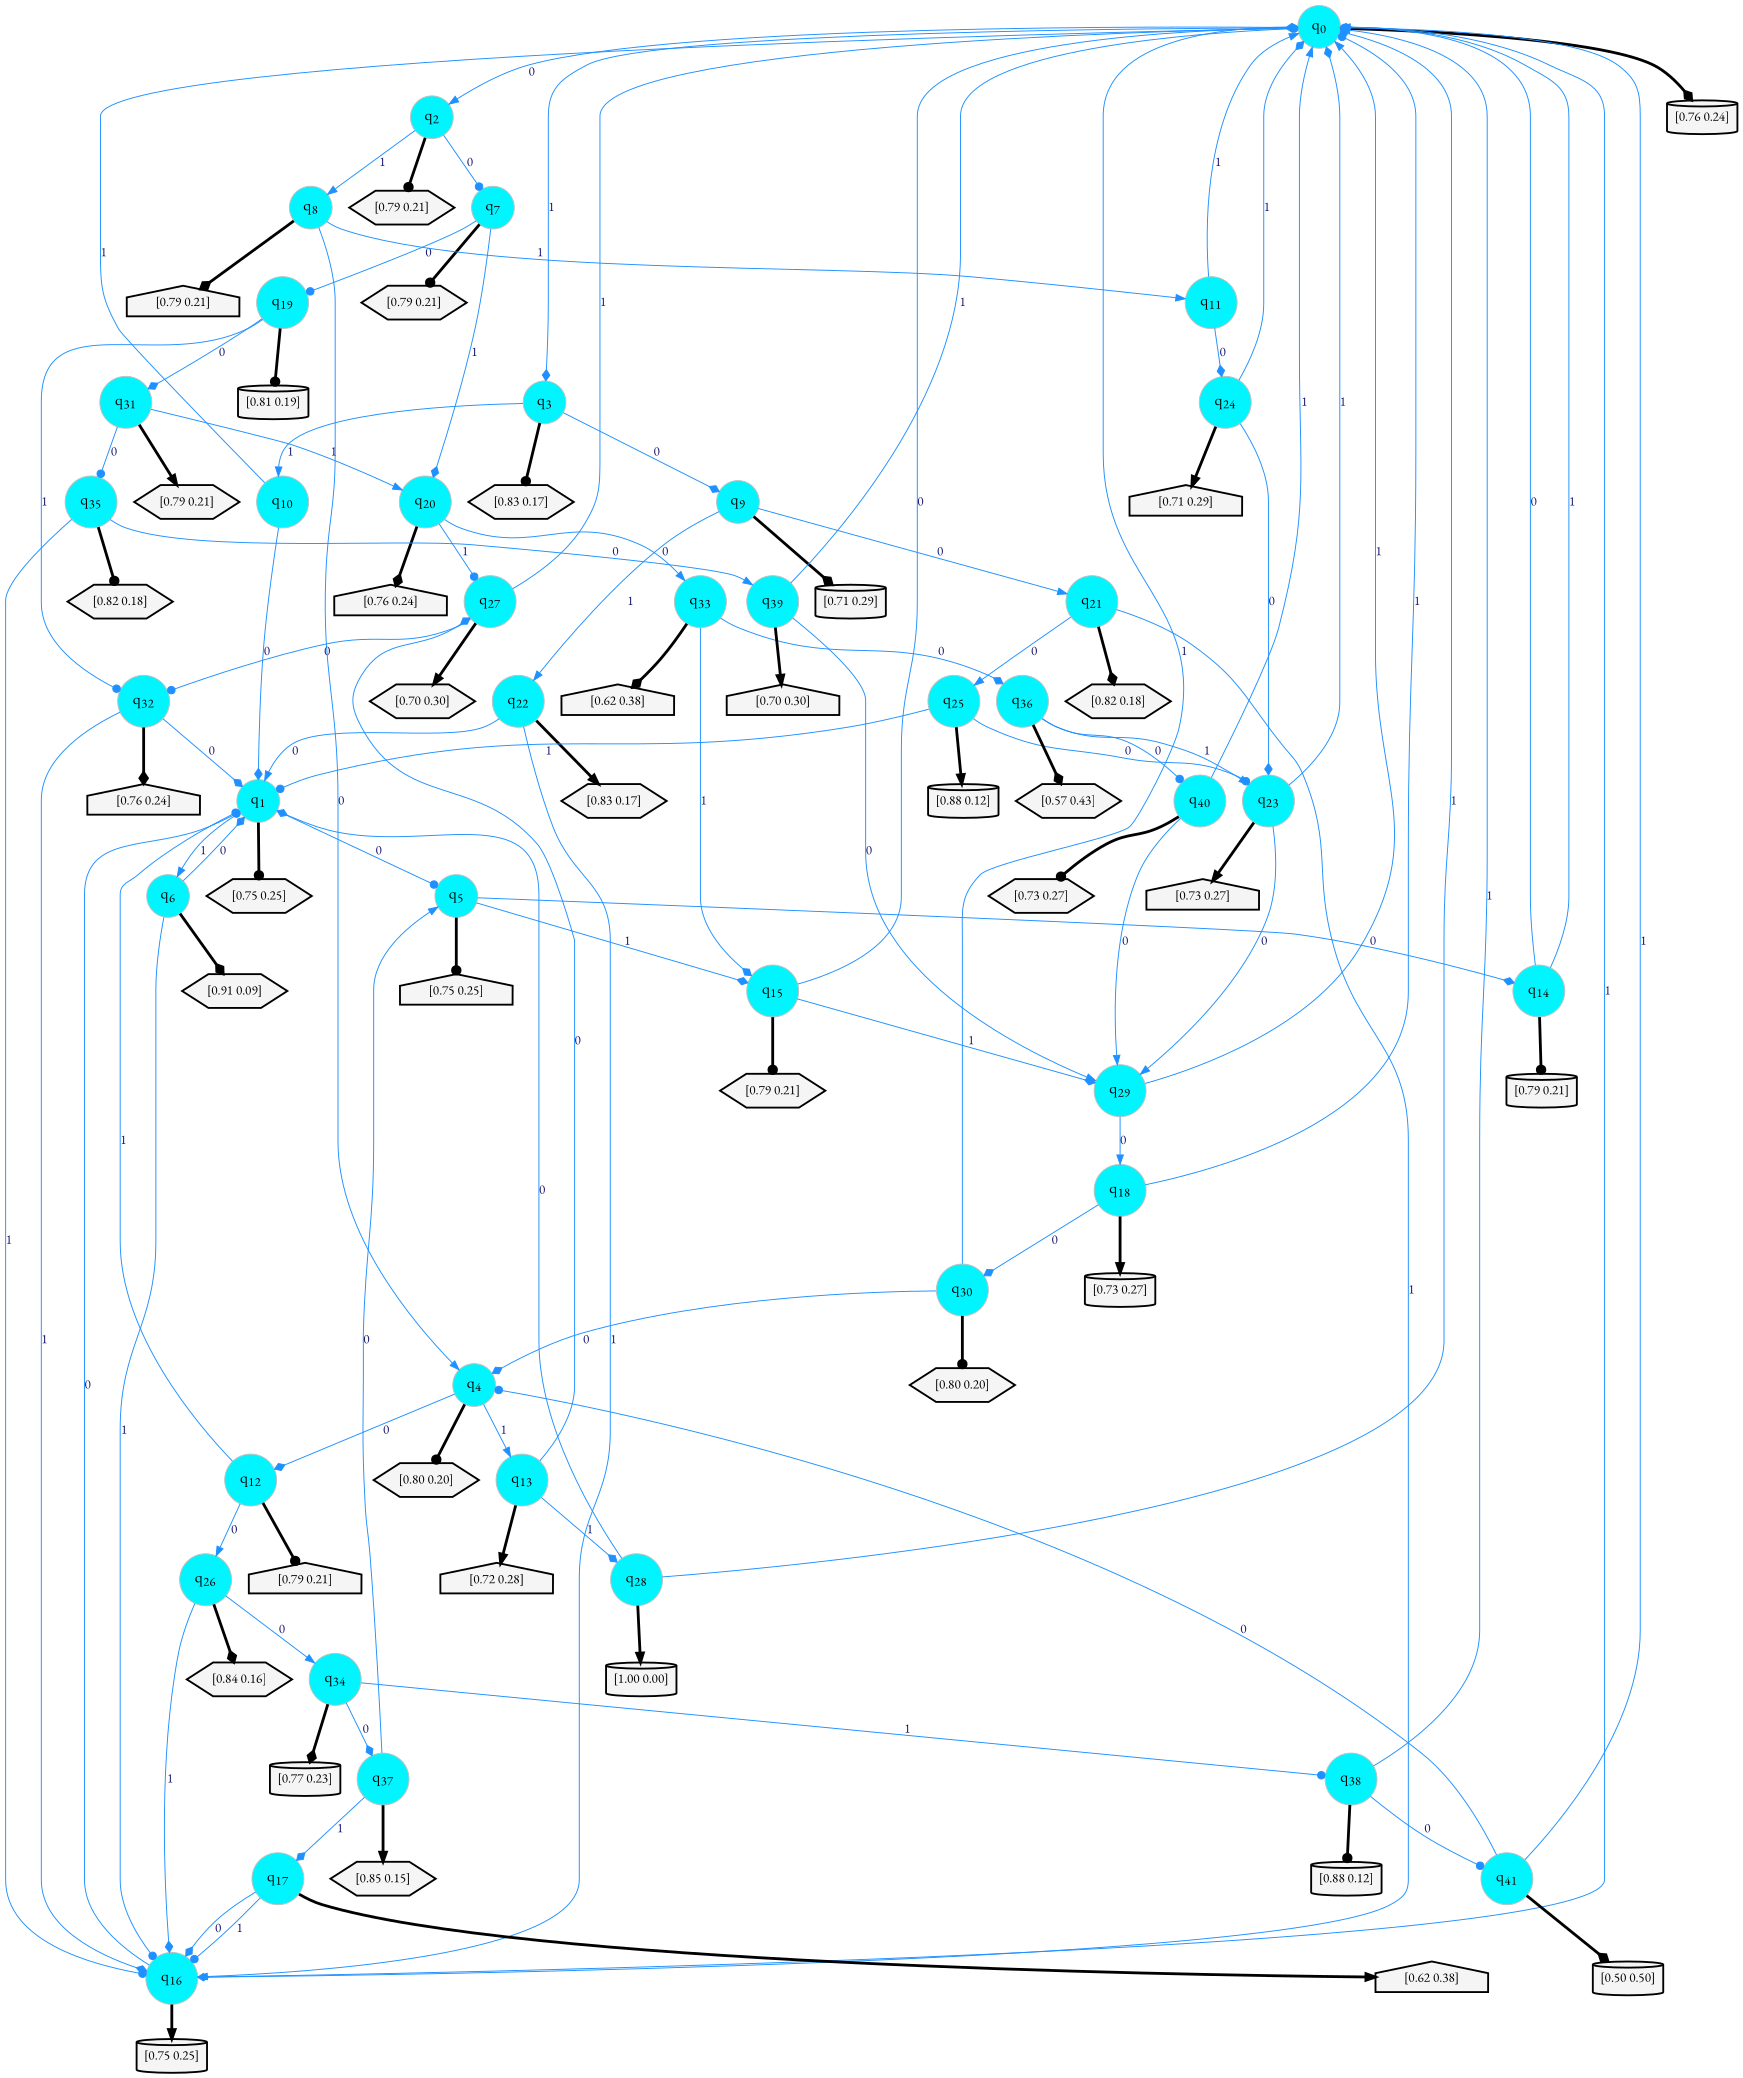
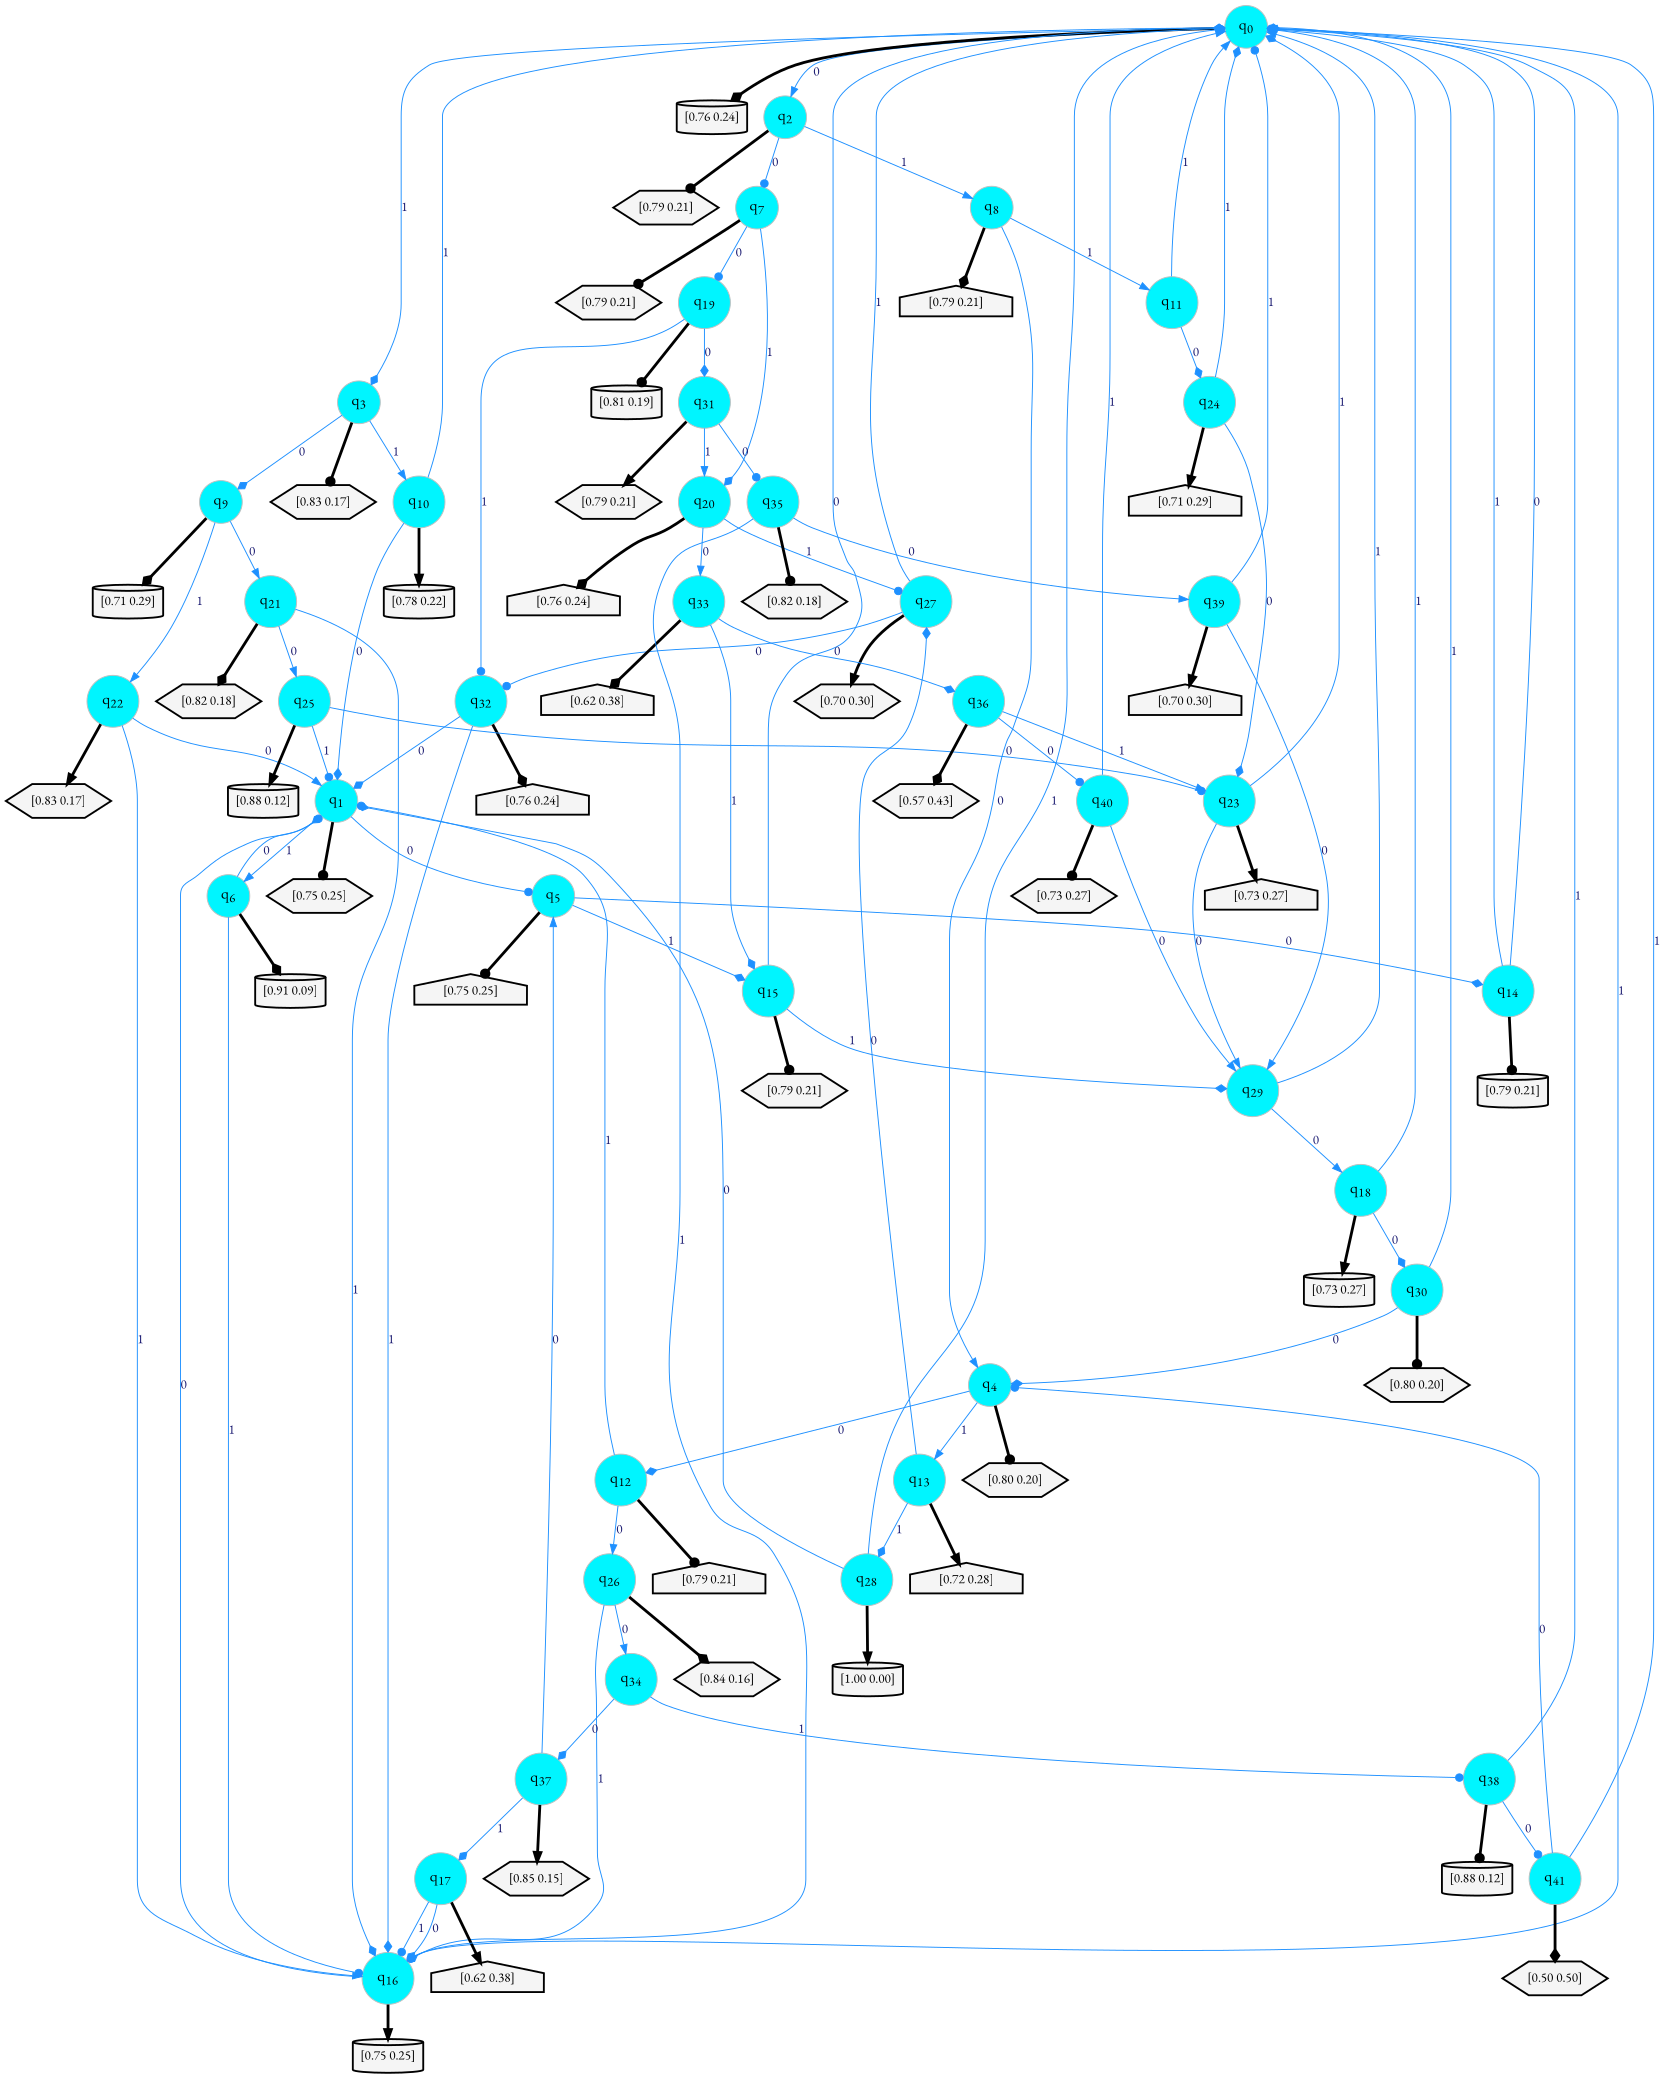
node "[0.78 0.22]": added
node "[0.91 0.09]": shape hexagon -> cylinder
node "[0.77 0.23]": removed
node "[0.50 0.50]": shape cylinder -> hexagon
